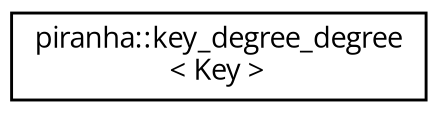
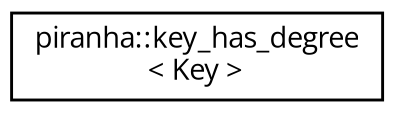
node "piranha::key_degree_degree < Key >": label "piranha::key_degree_degree < Key >" -> "piranha::key_has_degree < Key >"
